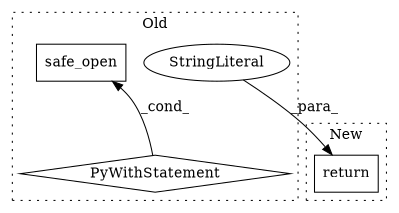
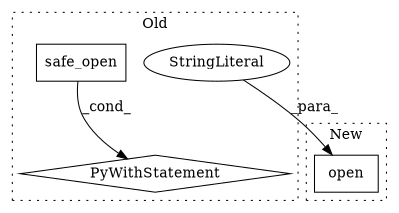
edge "PyWithStatement" -> "safe_open": reversed
node "return": label "return" -> "open"
